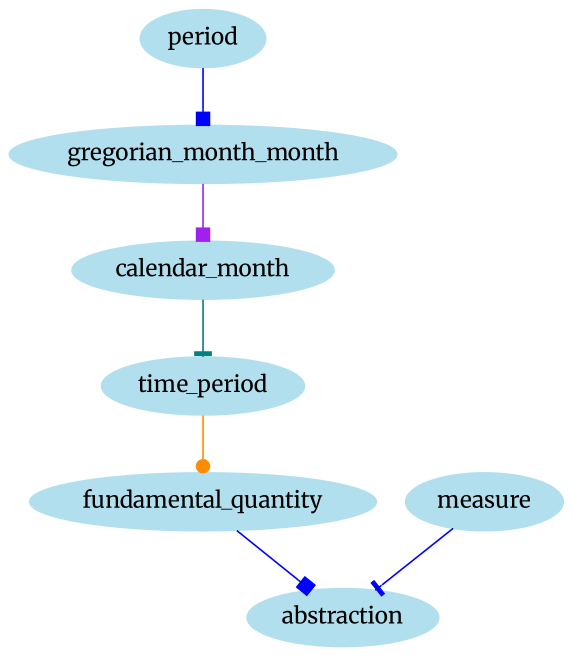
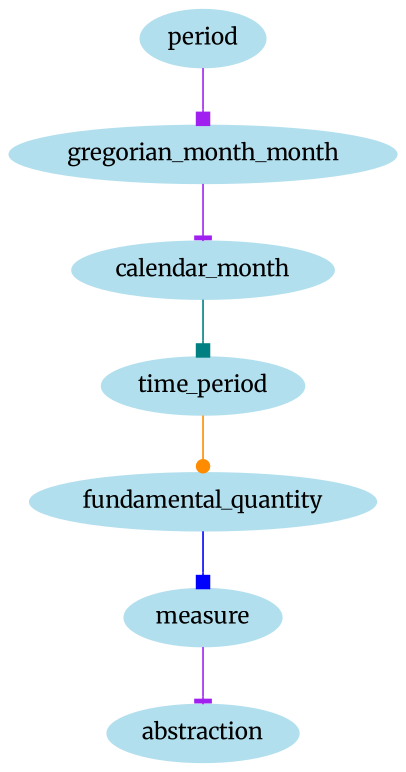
edge "period" -> "gregorian_month_month": color blue -> purple
edge "gregorian_month_month" -> "calendar_month": arrowhead box -> tee
edge "calendar_month" -> "time_period": arrowhead tee -> box
edge "fundamental_quantity" -> "abstraction": now "fundamental_quantity" -> "measure"
edge "measure" -> "abstraction": color blue -> purple
